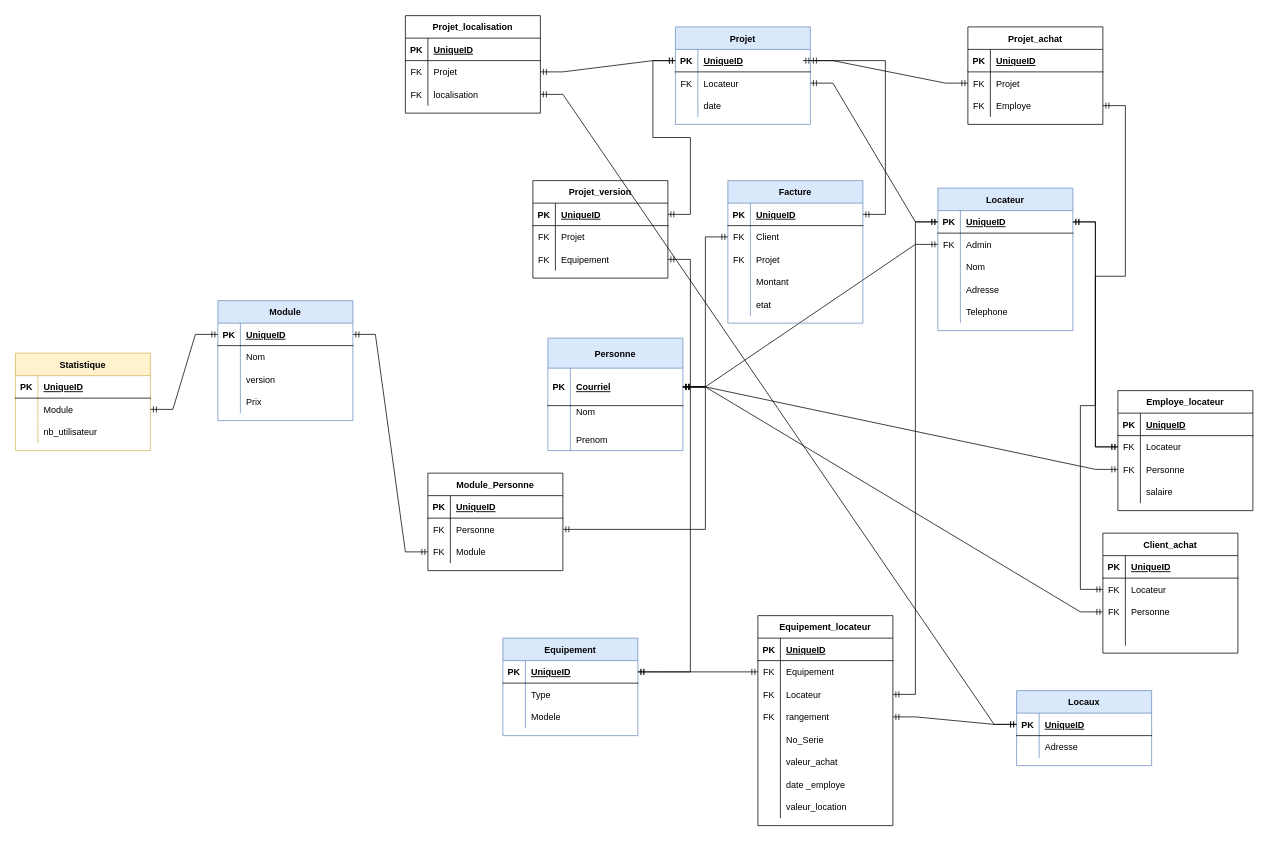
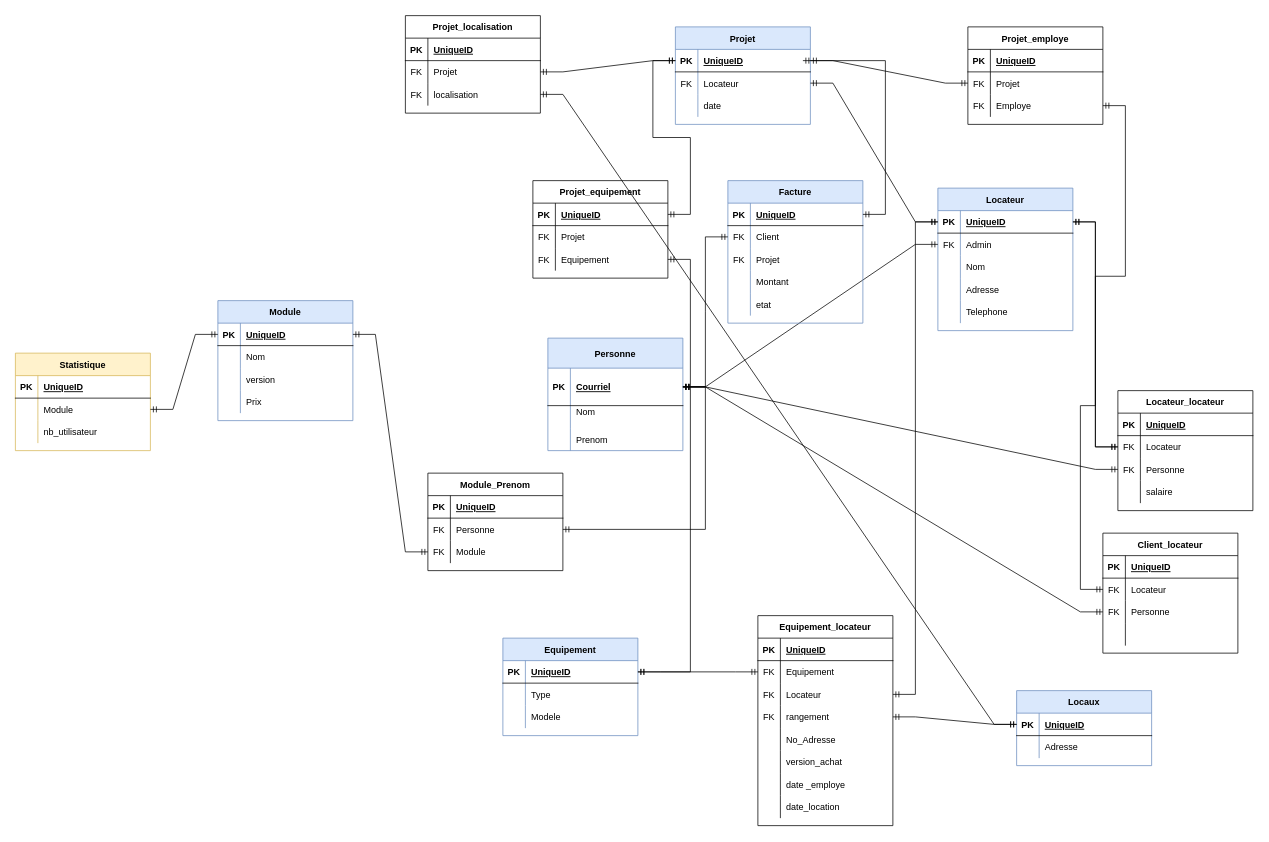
node "Projet_achat": label "Projet_achat" -> "Projet_employe"
node "Projet_version": label "Projet_version" -> "Projet_equipement"
node "Employe_locateur": label "Employe_locateur" -> "Locateur_locateur"
node "Module_Personne": label "Module_Personne" -> "Module_Prenom"
node "Client_achat": label "Client_achat" -> "Client_locateur"
node "No_Serie": label "No_Serie" -> "No_Adresse"
node "valeur_achat": label "valeur_achat" -> "version_achat"
node "valeur_location": label "valeur_location" -> "date_location"
